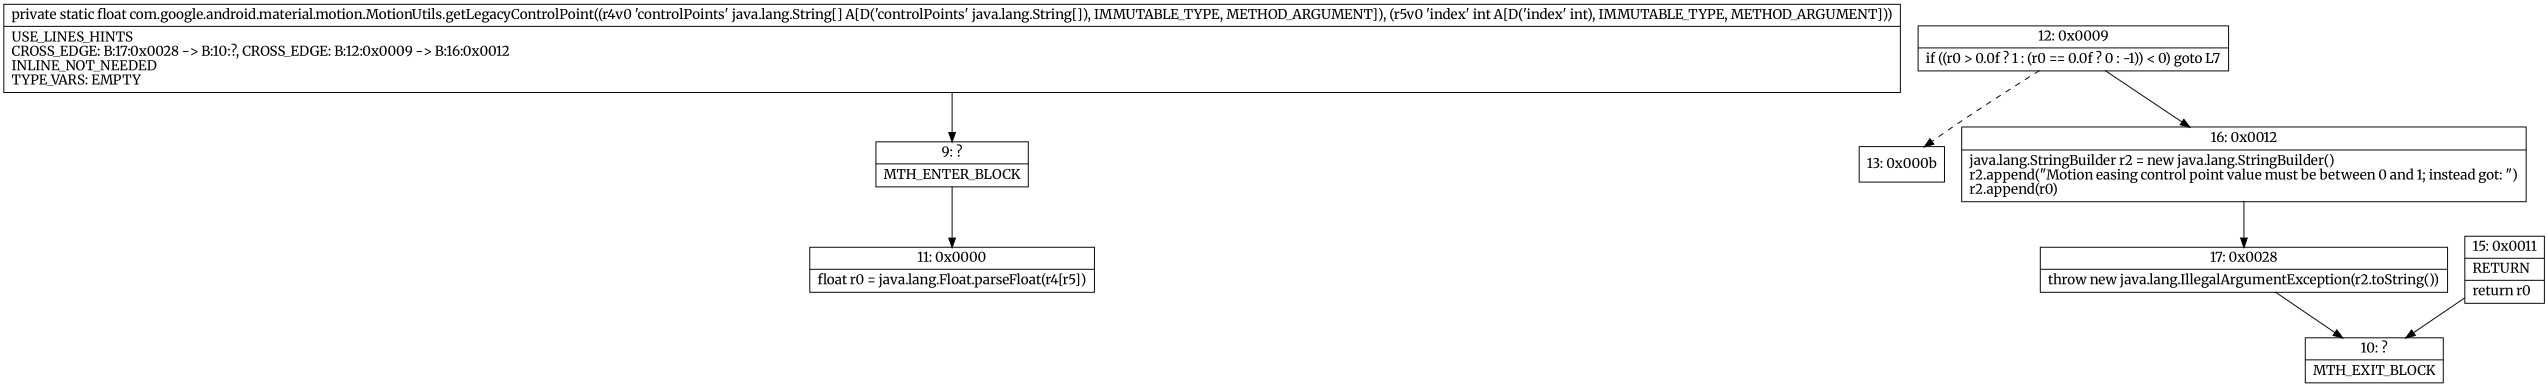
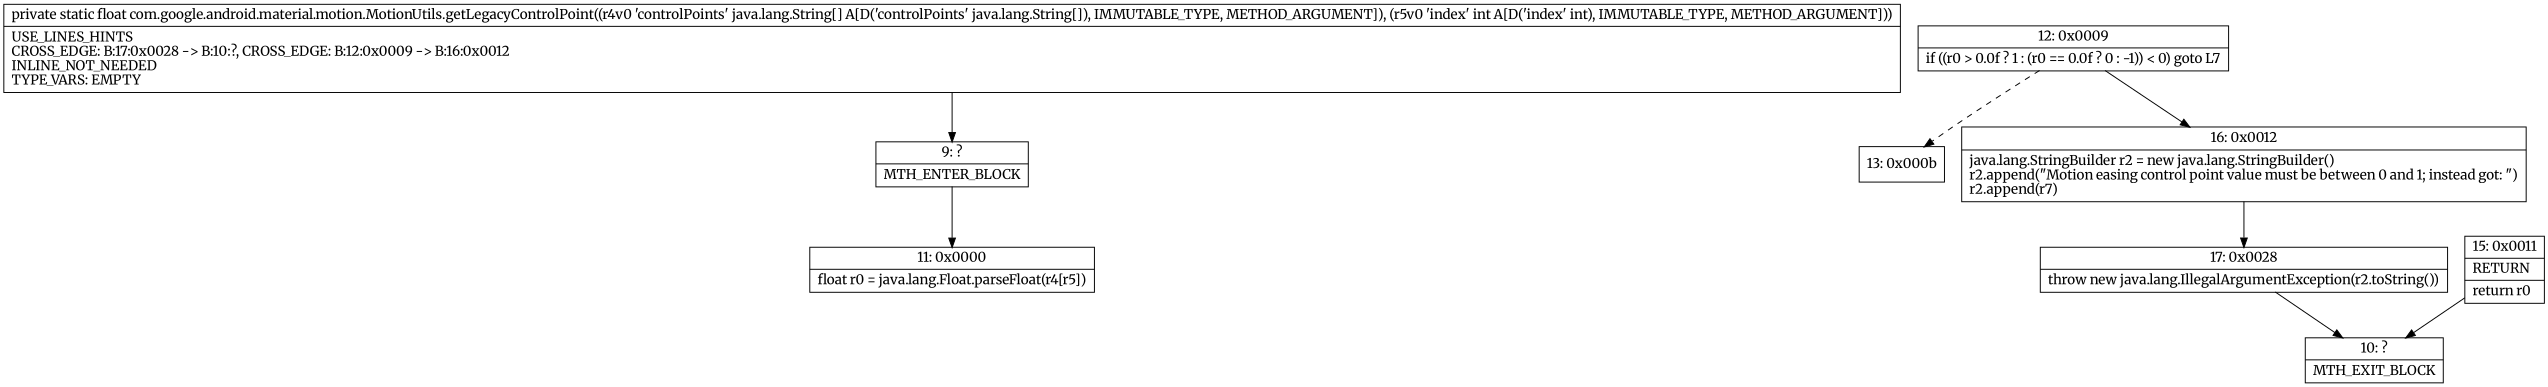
node "16: 0x0012": text "r2.append(r0)" -> "r2.append(r7)"
